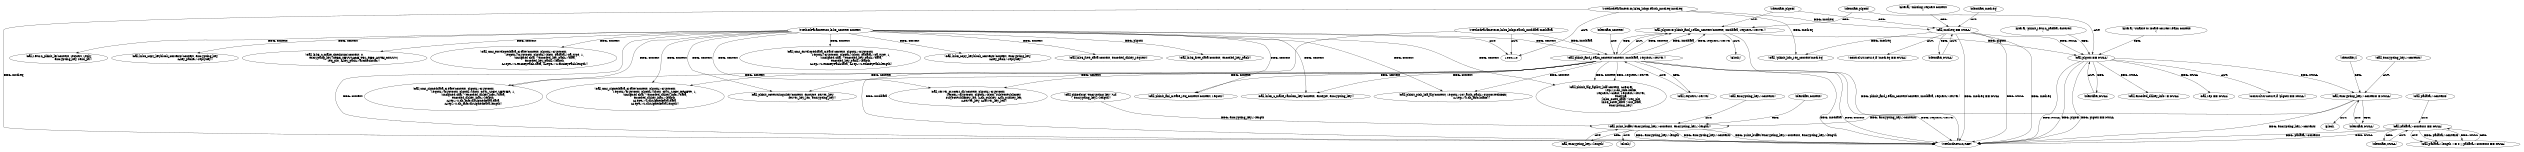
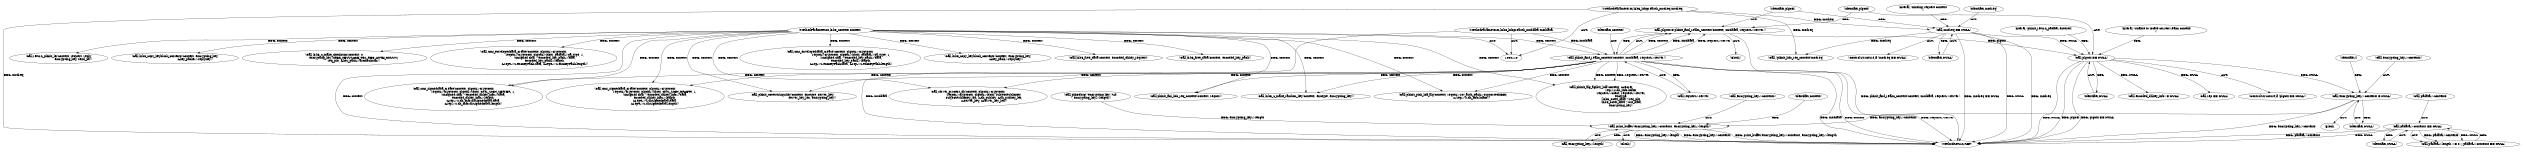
edge "(MethodParameterIn,krb5_context context)" -> "(Call,krb5_free_data(context, encoded_key_pack))": label "DDG: plgctx" -> "DDG: context"
node "(Call,pkinit_fini_create_req_context(context, reqctx))": label "(Call,pkinit_fini_create_req_context(context, reqctx))" -> "(Call,pkinit_fini_kdc_req_context(context, reqctx))"
